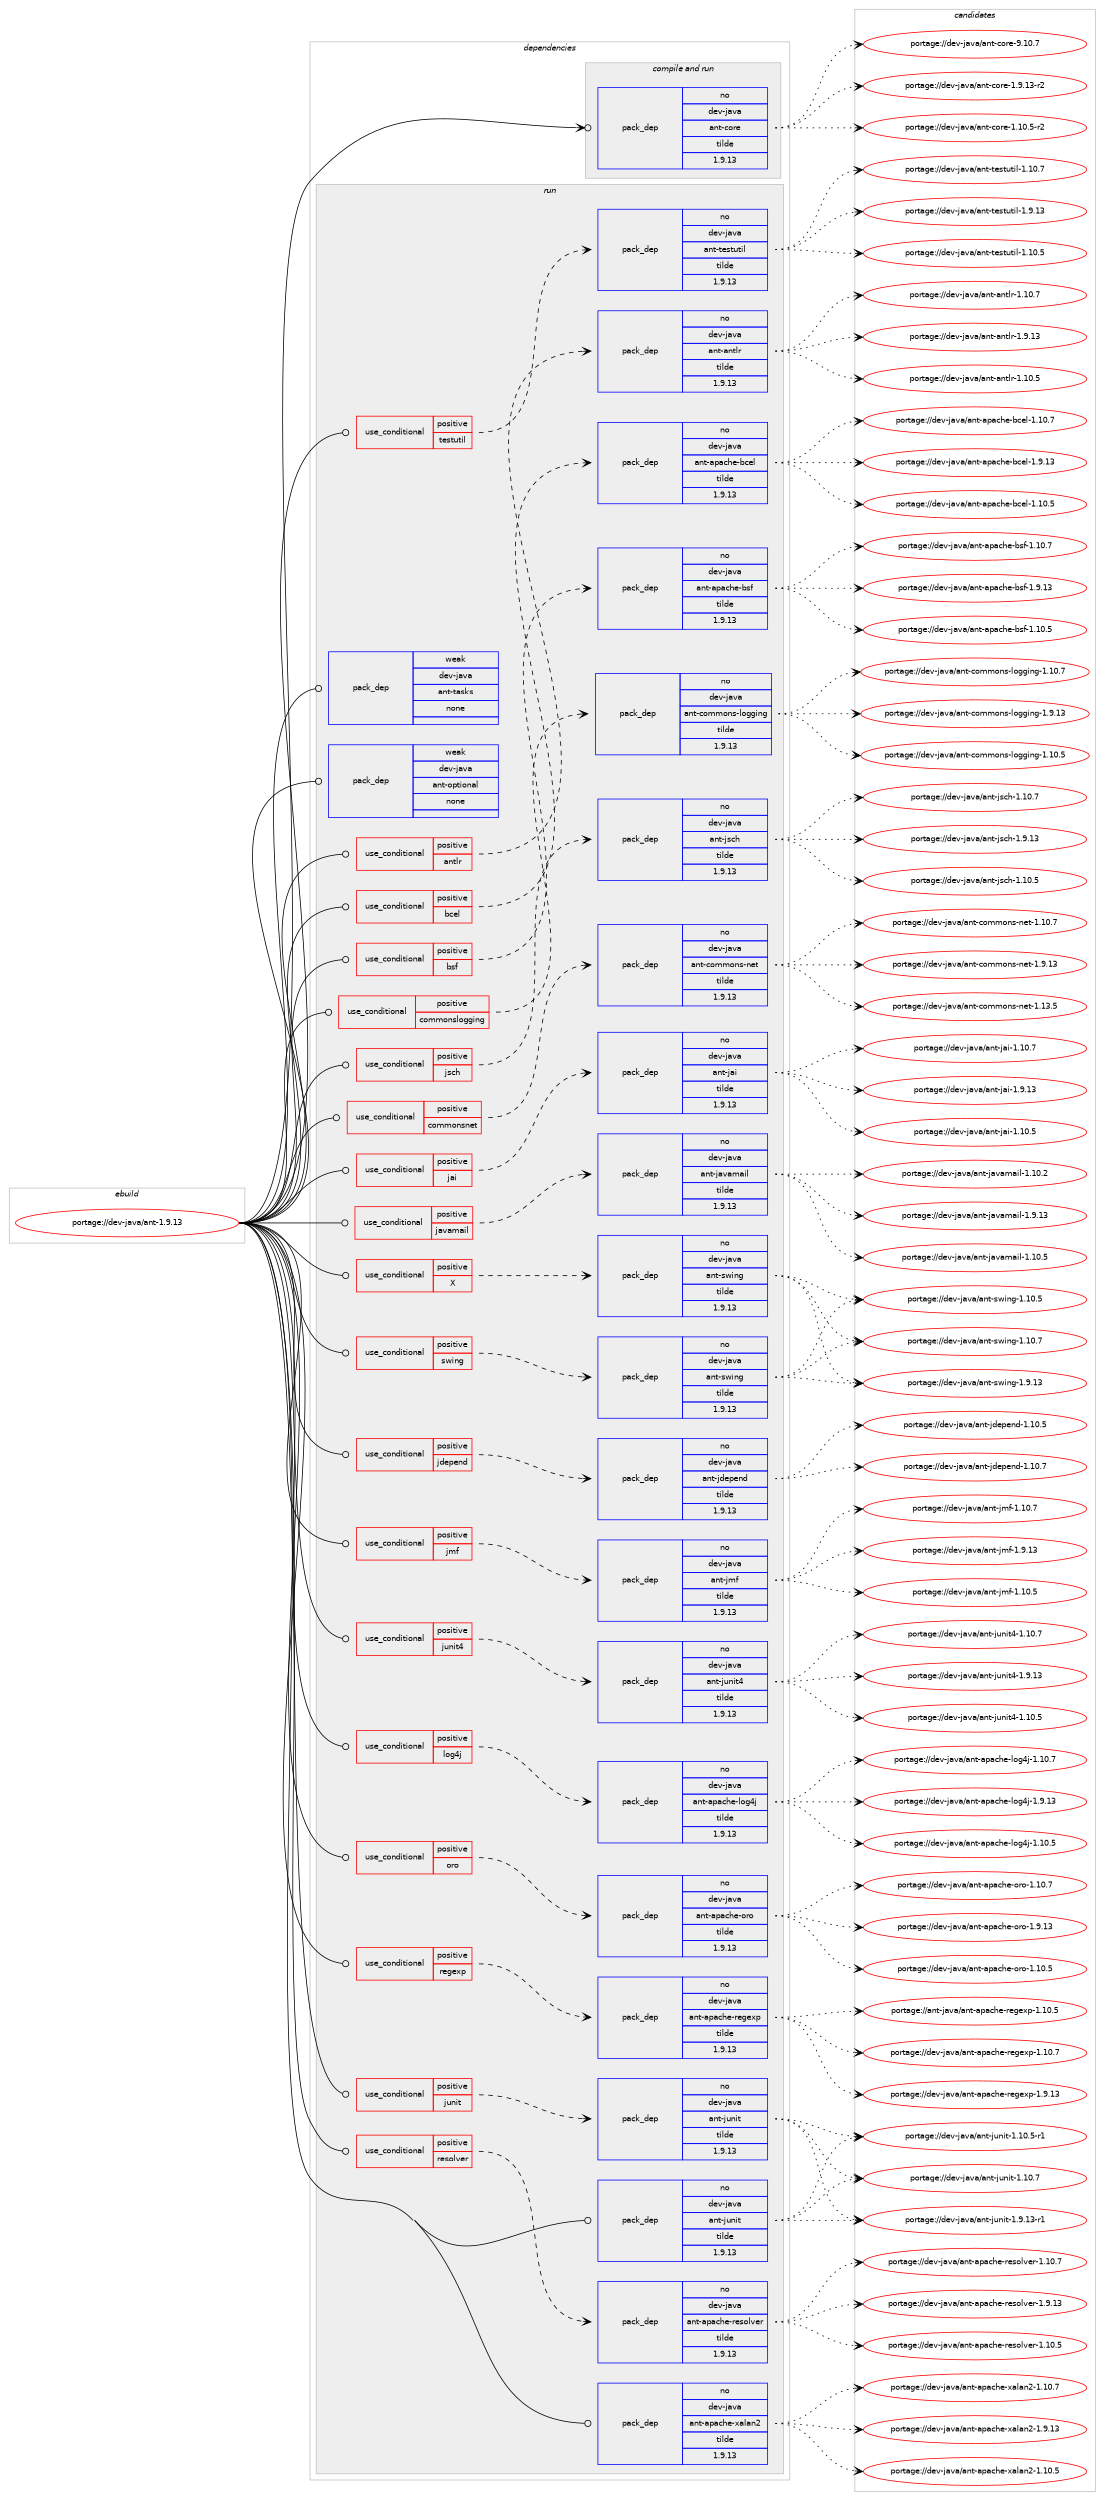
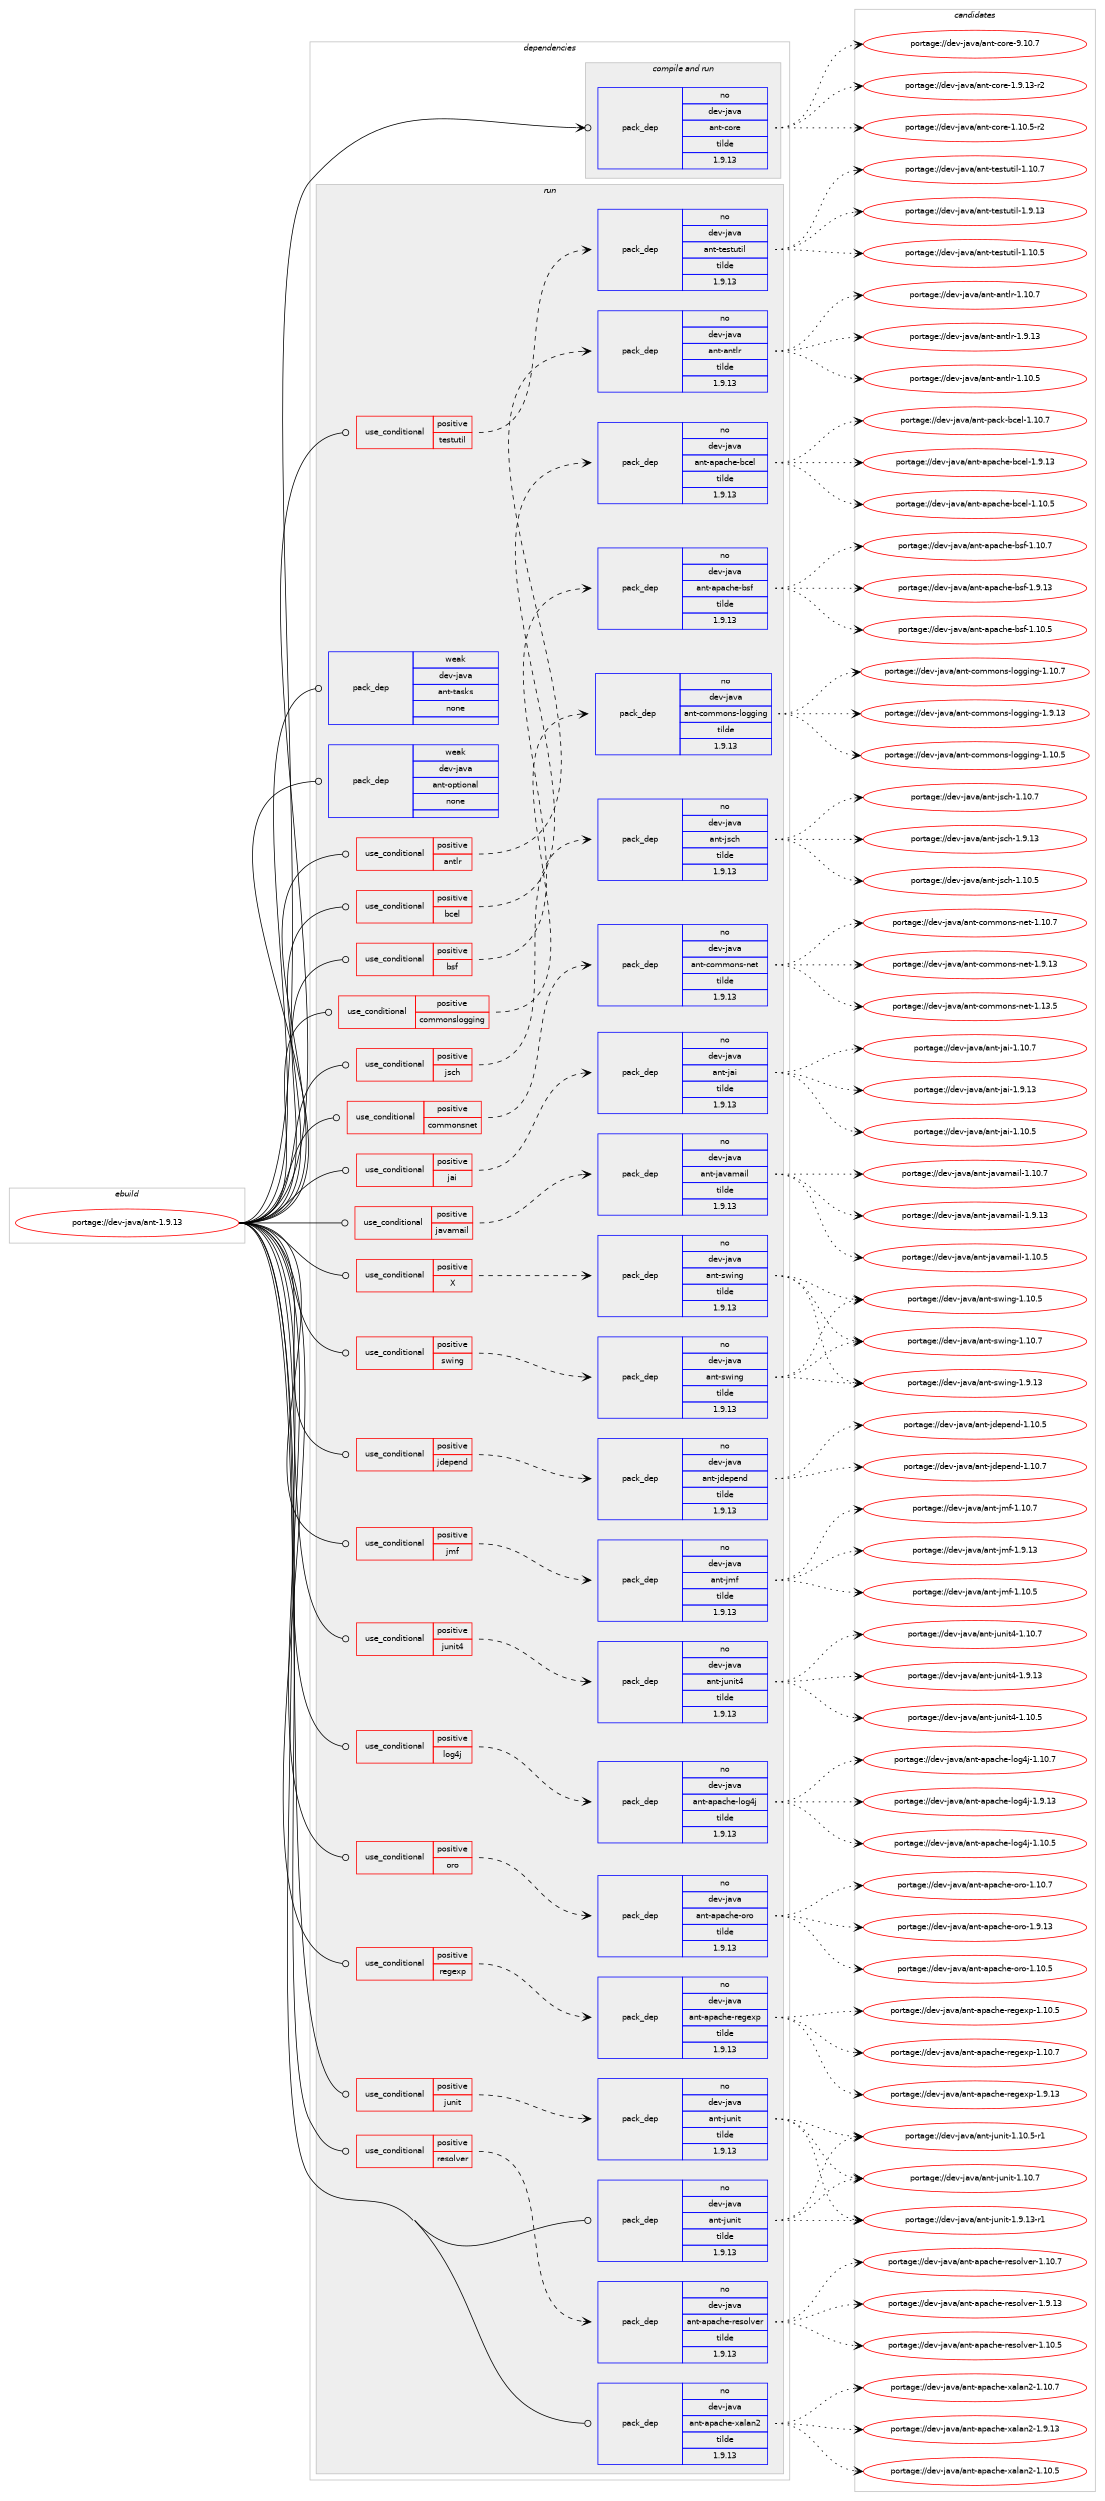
node "portage://dev-java/ant-apache-bcel-1.10.7": label "portage://dev-java/ant-apache-bcel-1.10.7" -> "portage://dev-java/ant-pack-bcel-1.10.7"
node "portage://dev-java/ant-javamail-1.10.2": label "portage://dev-java/ant-javamail-1.10.2" -> "portage://dev-java/ant-javamail-1.10.7"
node "portage://ant-java/ant-apache-regexp-1.10.5": label "portage://ant-java/ant-apache-regexp-1.10.5" -> "portage://dev-java/ant-apache-regexp-1.10.5"
